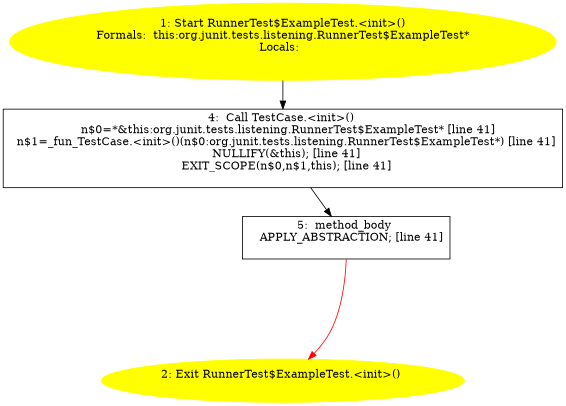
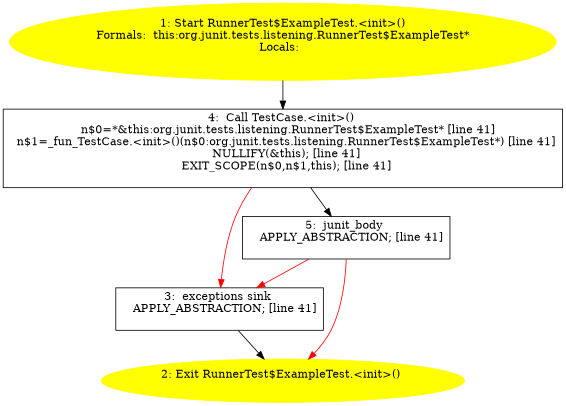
node "5:  method_body APPLY_ABSTRACTION; [line 41]": label "5:  method_body APPLY_ABSTRACTION; [line 41]" -> "5:  junit_body APPLY_ABSTRACTION; [line 41]"
node "3:  exceptions sink APPLY_ABSTRACTION; [line 41]": added
